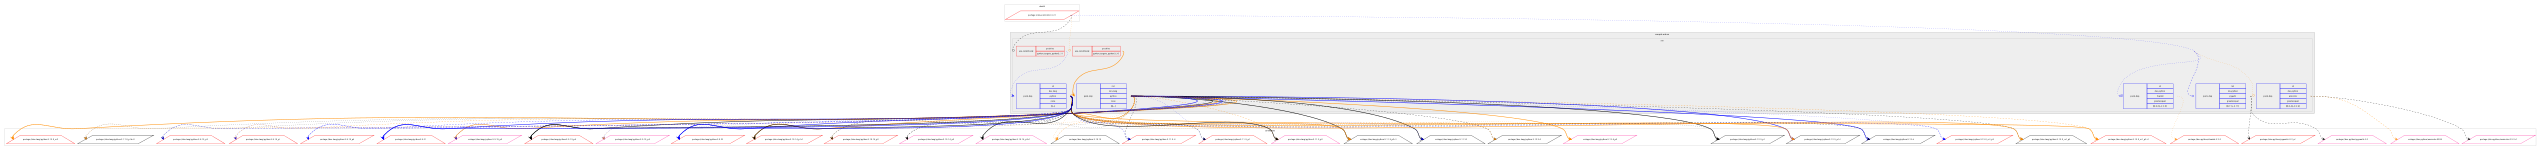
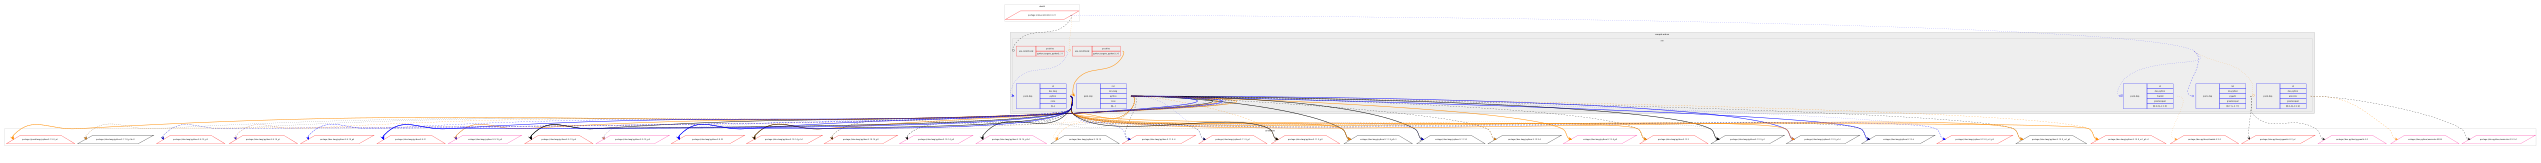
node "portage://dev-lang/python-3.13.0_rc2": label "portage://dev-lang/python-3.13.0_rc2" -> "portage://pack-lang/python-3.13.0_rc2"
node "portage://dev-lang/python-3.11.9_p2": color deeppink -> red
node "portage://dev-lang/python-3.12.5": added
